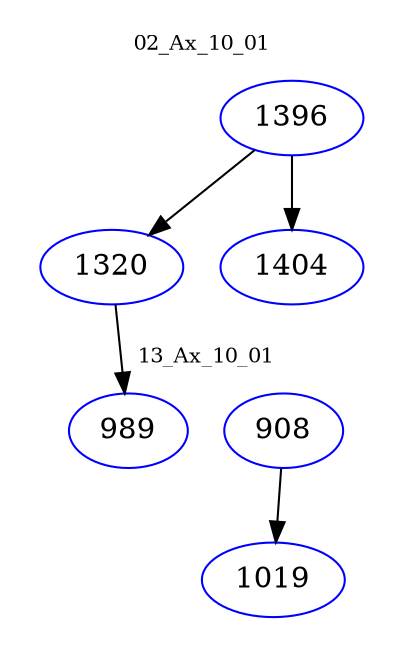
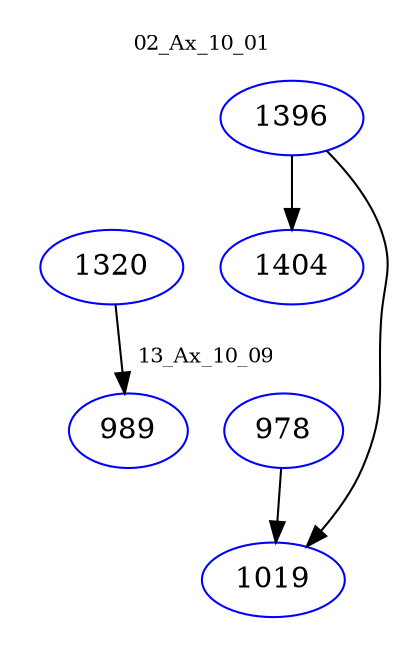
edge "1396" -> "1320": now "1396" -> "1019"
cluster "13_Ax_10_01": label "13_Ax_10_01" -> "13_Ax_10_09"
node "908": label "908" -> "978"
